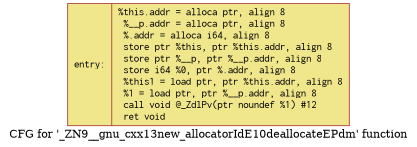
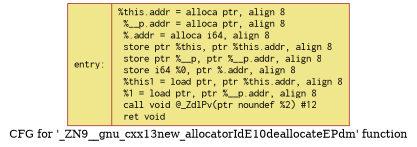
node "entry:": text "call void @_ZdlPv(ptr noundef %1) #12" -> "call void @_ZdlPv(ptr noundef %2) #12"
